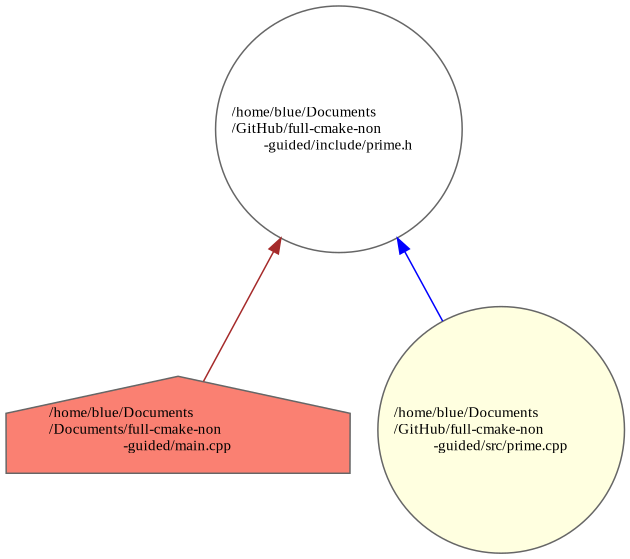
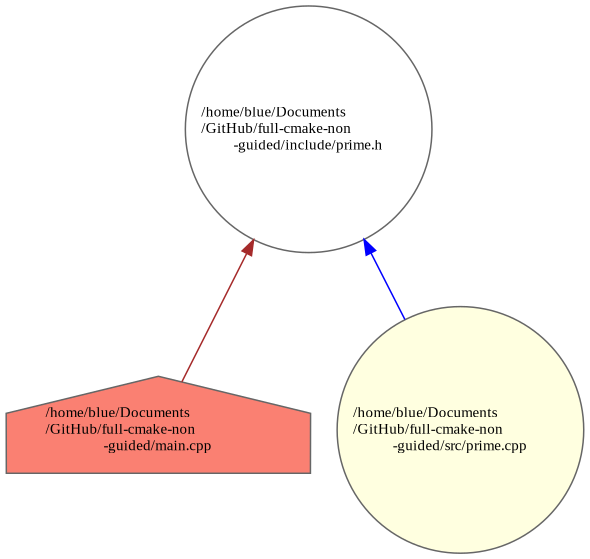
node "/home/blue/Documents /Documents/full-cmake-non -guided/main.cpp": label "/home/blue/Documents /Documents/full-cmake-non -guided/main.cpp" -> "/home/blue/Documents /GitHub/full-cmake-non -guided/main.cpp"
